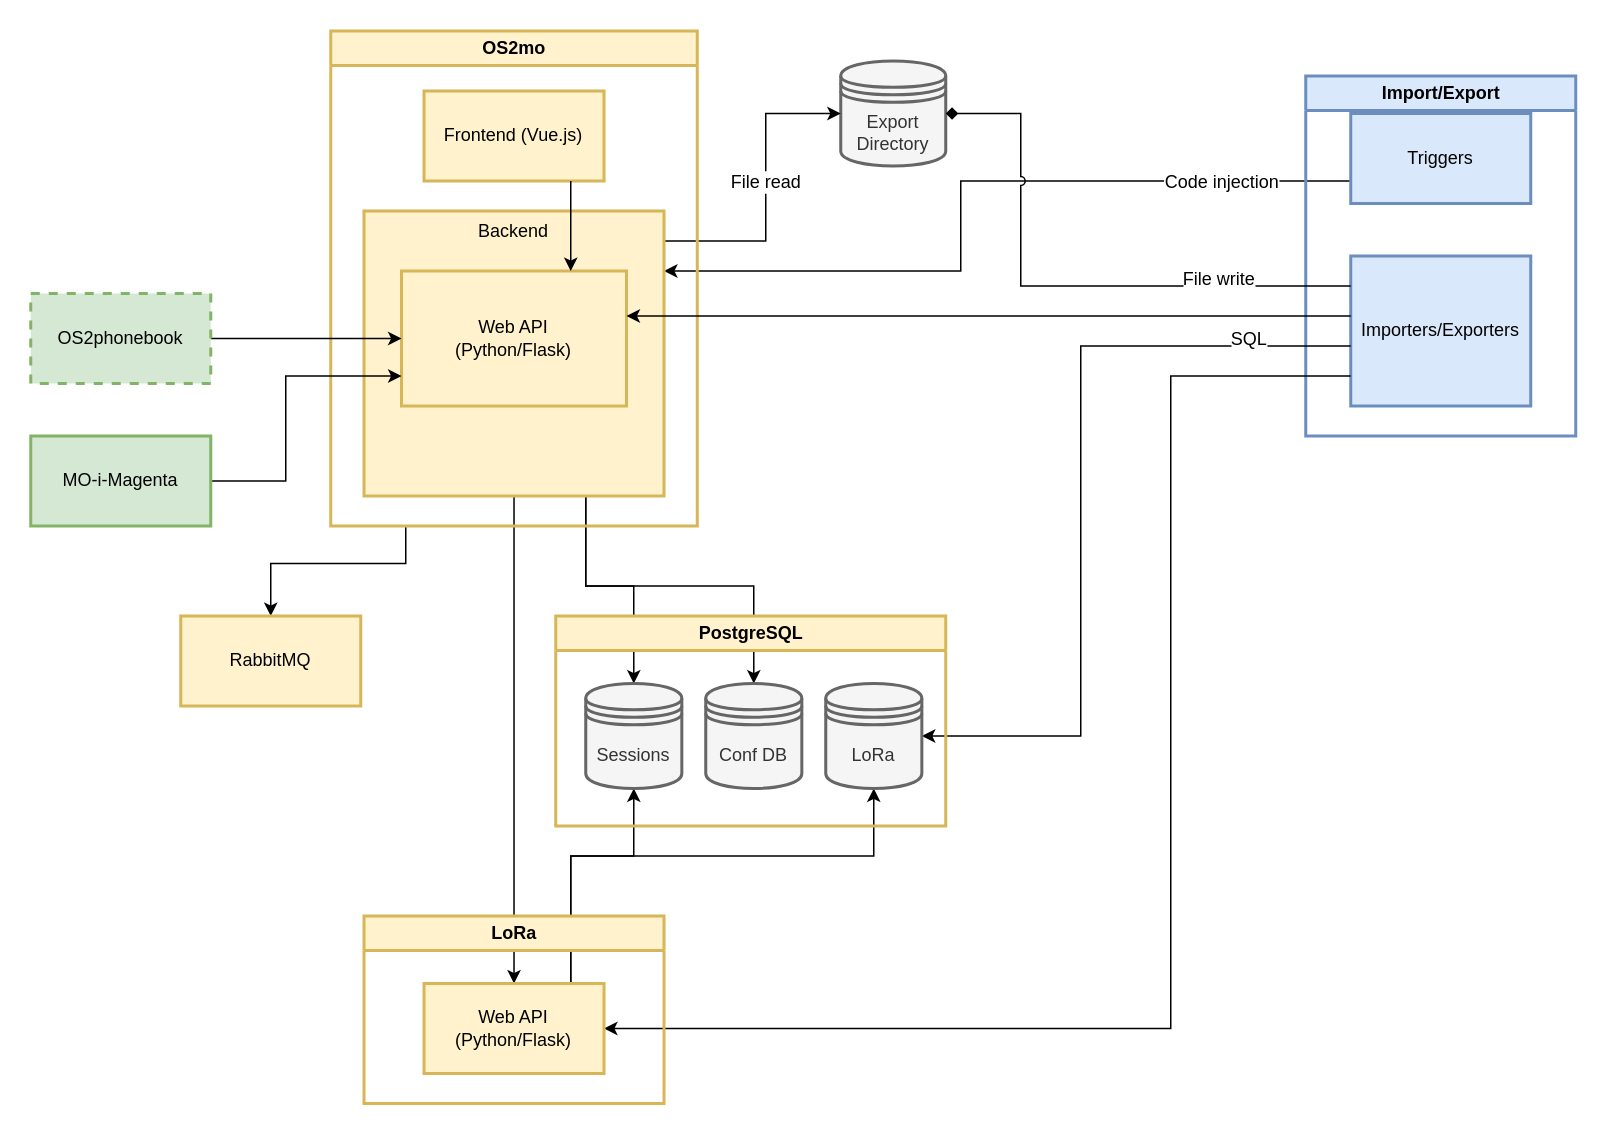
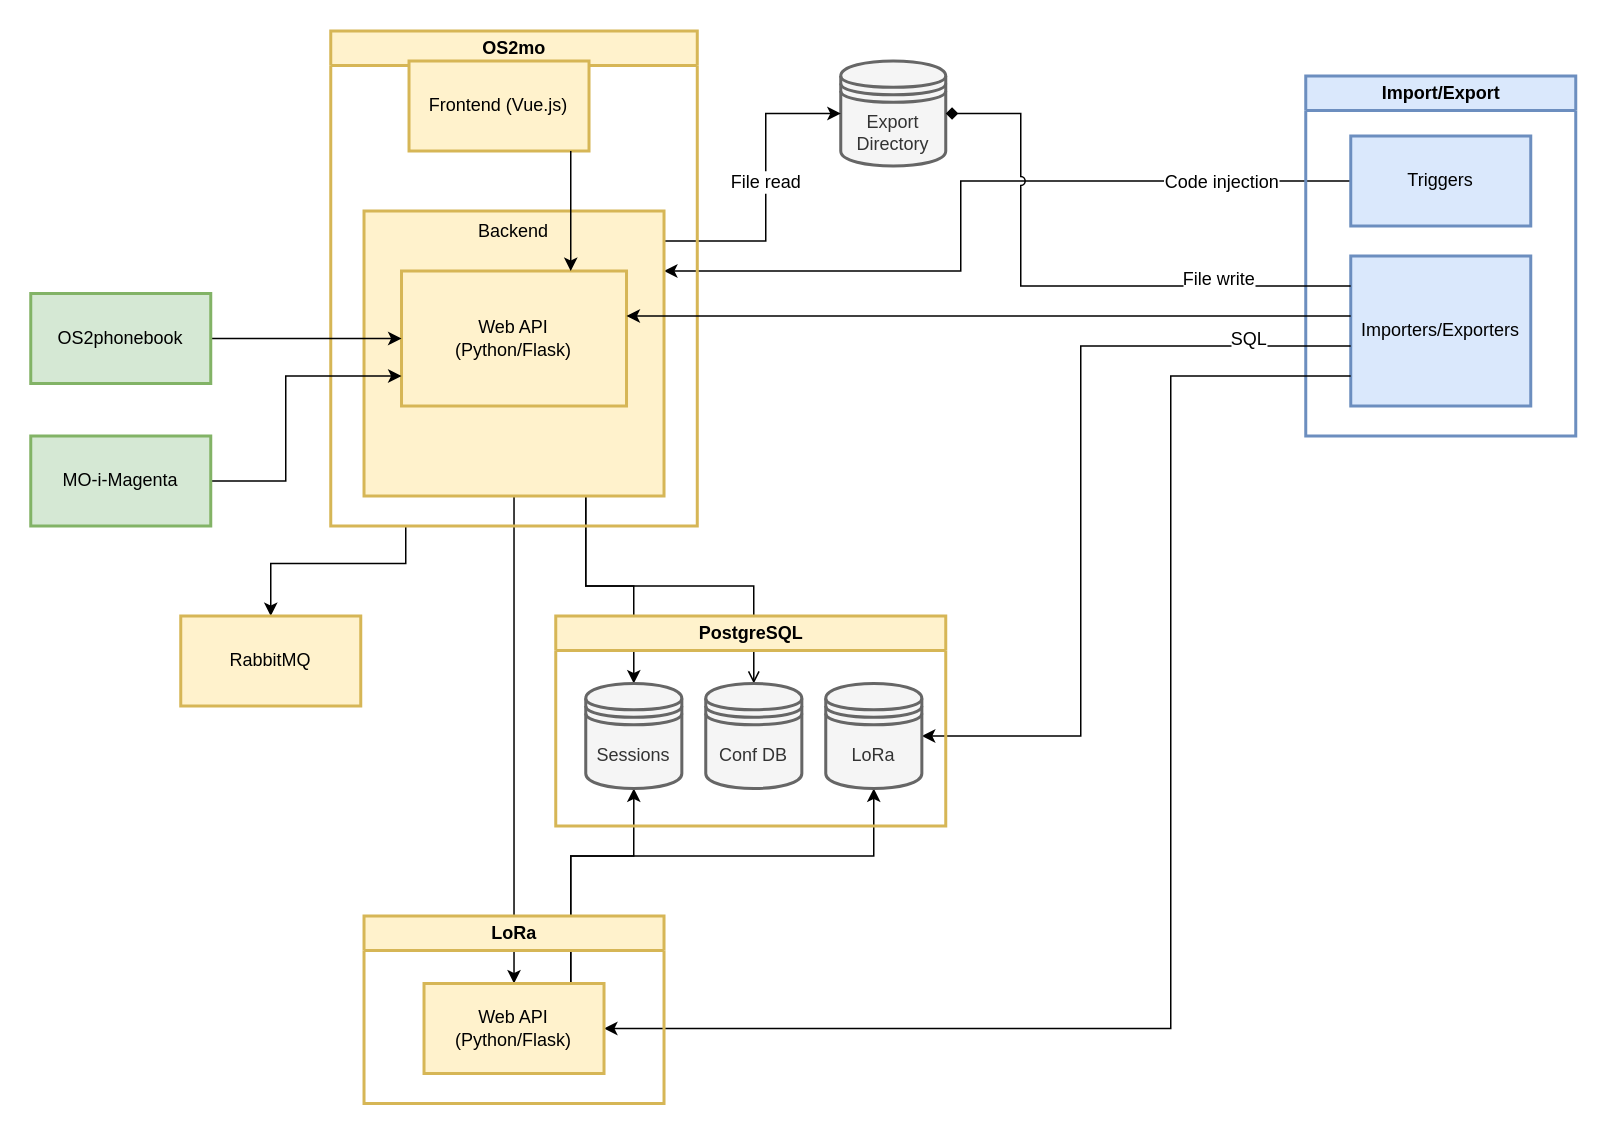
node "Frontend (Vue.js)": moved (514, 136) -> (499, 106)
node "Triggers": moved (1441, 158) -> (1441, 181)
node "OS2phonebook": style dashed -> solid
edge "Backend" -> "Conf DB": arrowhead classic -> open
